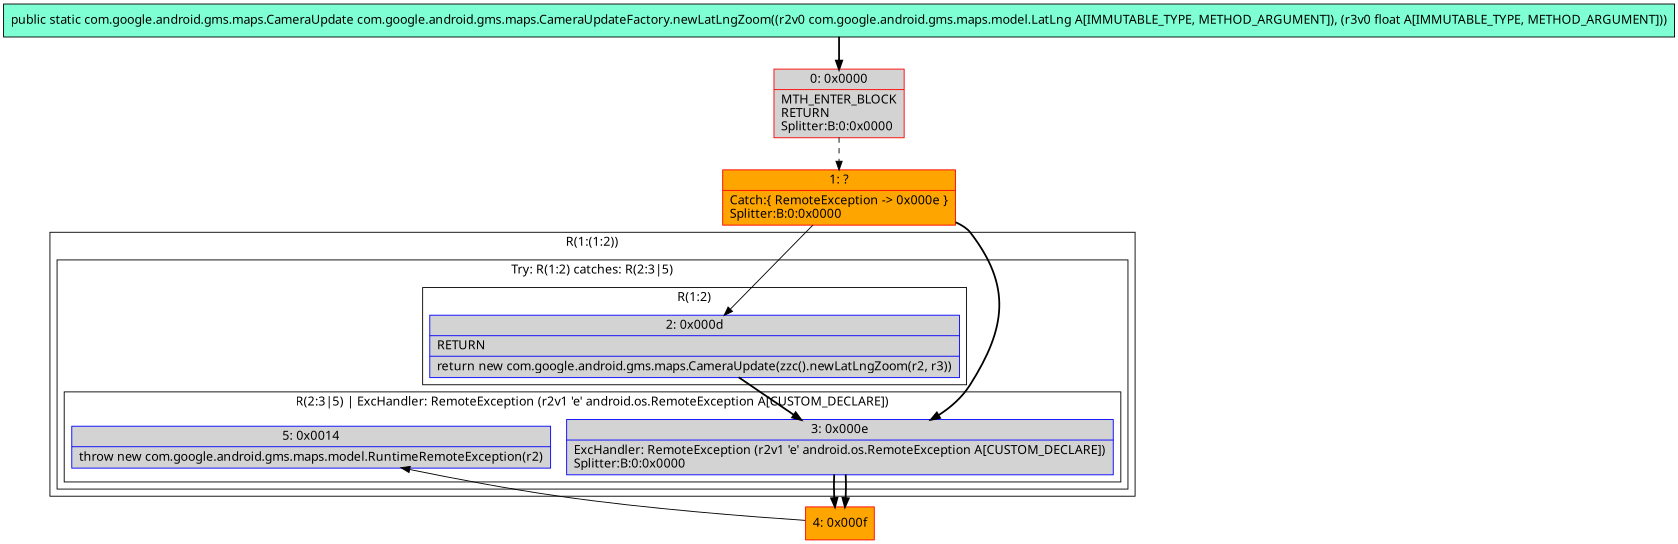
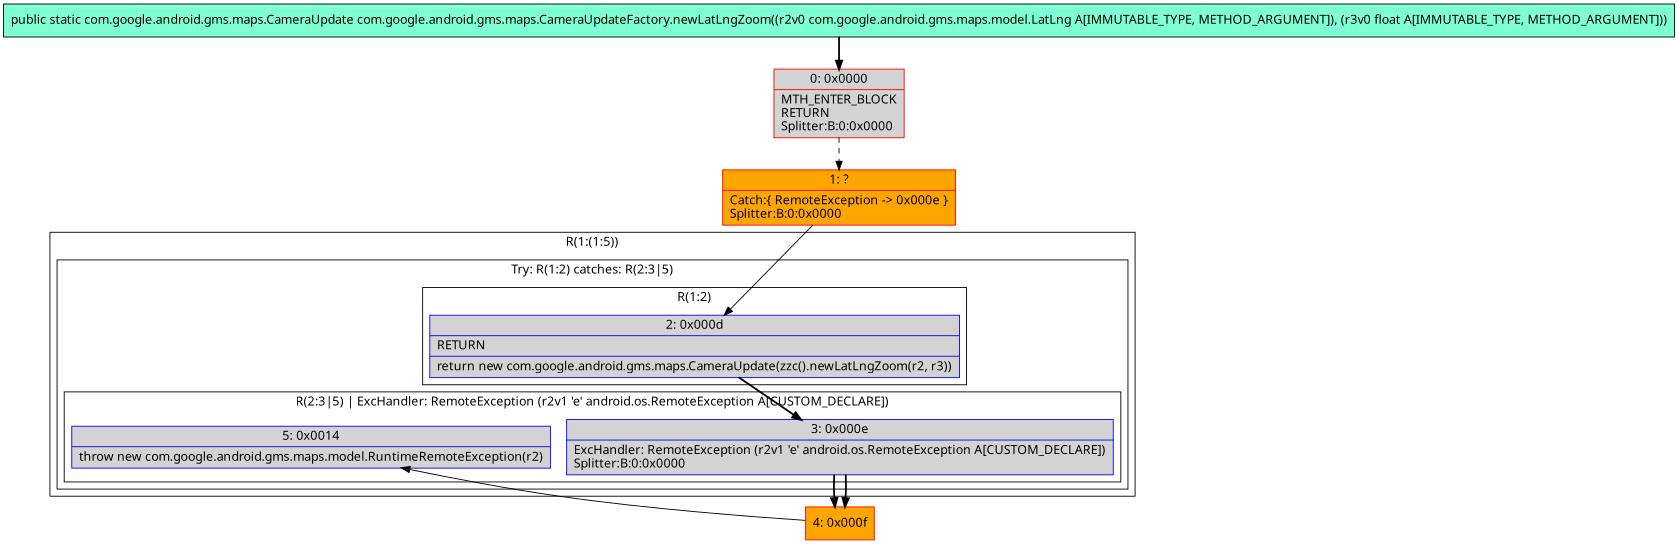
cluster "R(1:(1:2))": label "R(1:(1:2))" -> "R(1:(1:5))"
edge "1: ?" -> "3: 0x000e": removed
